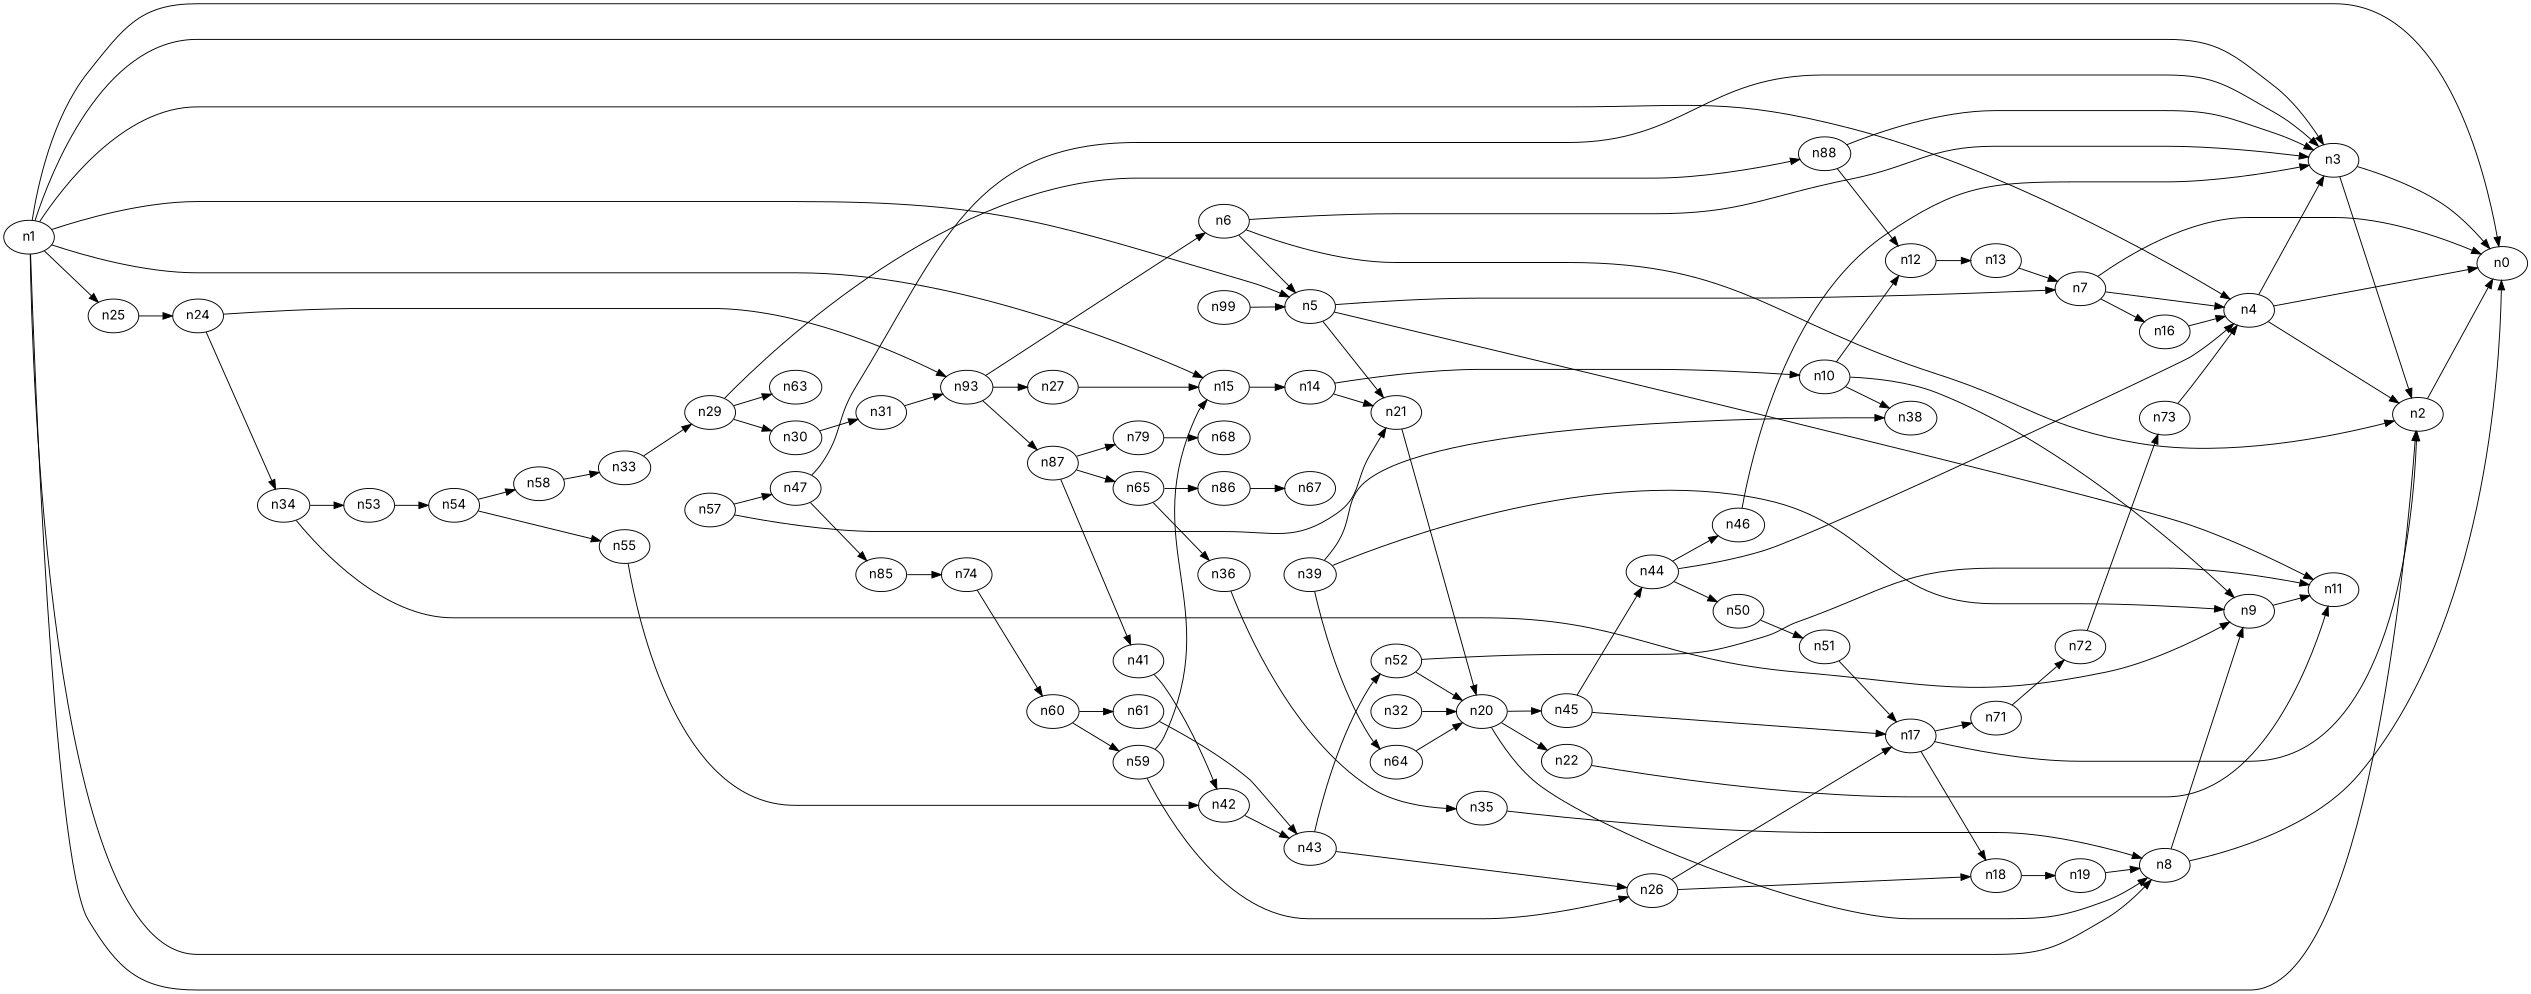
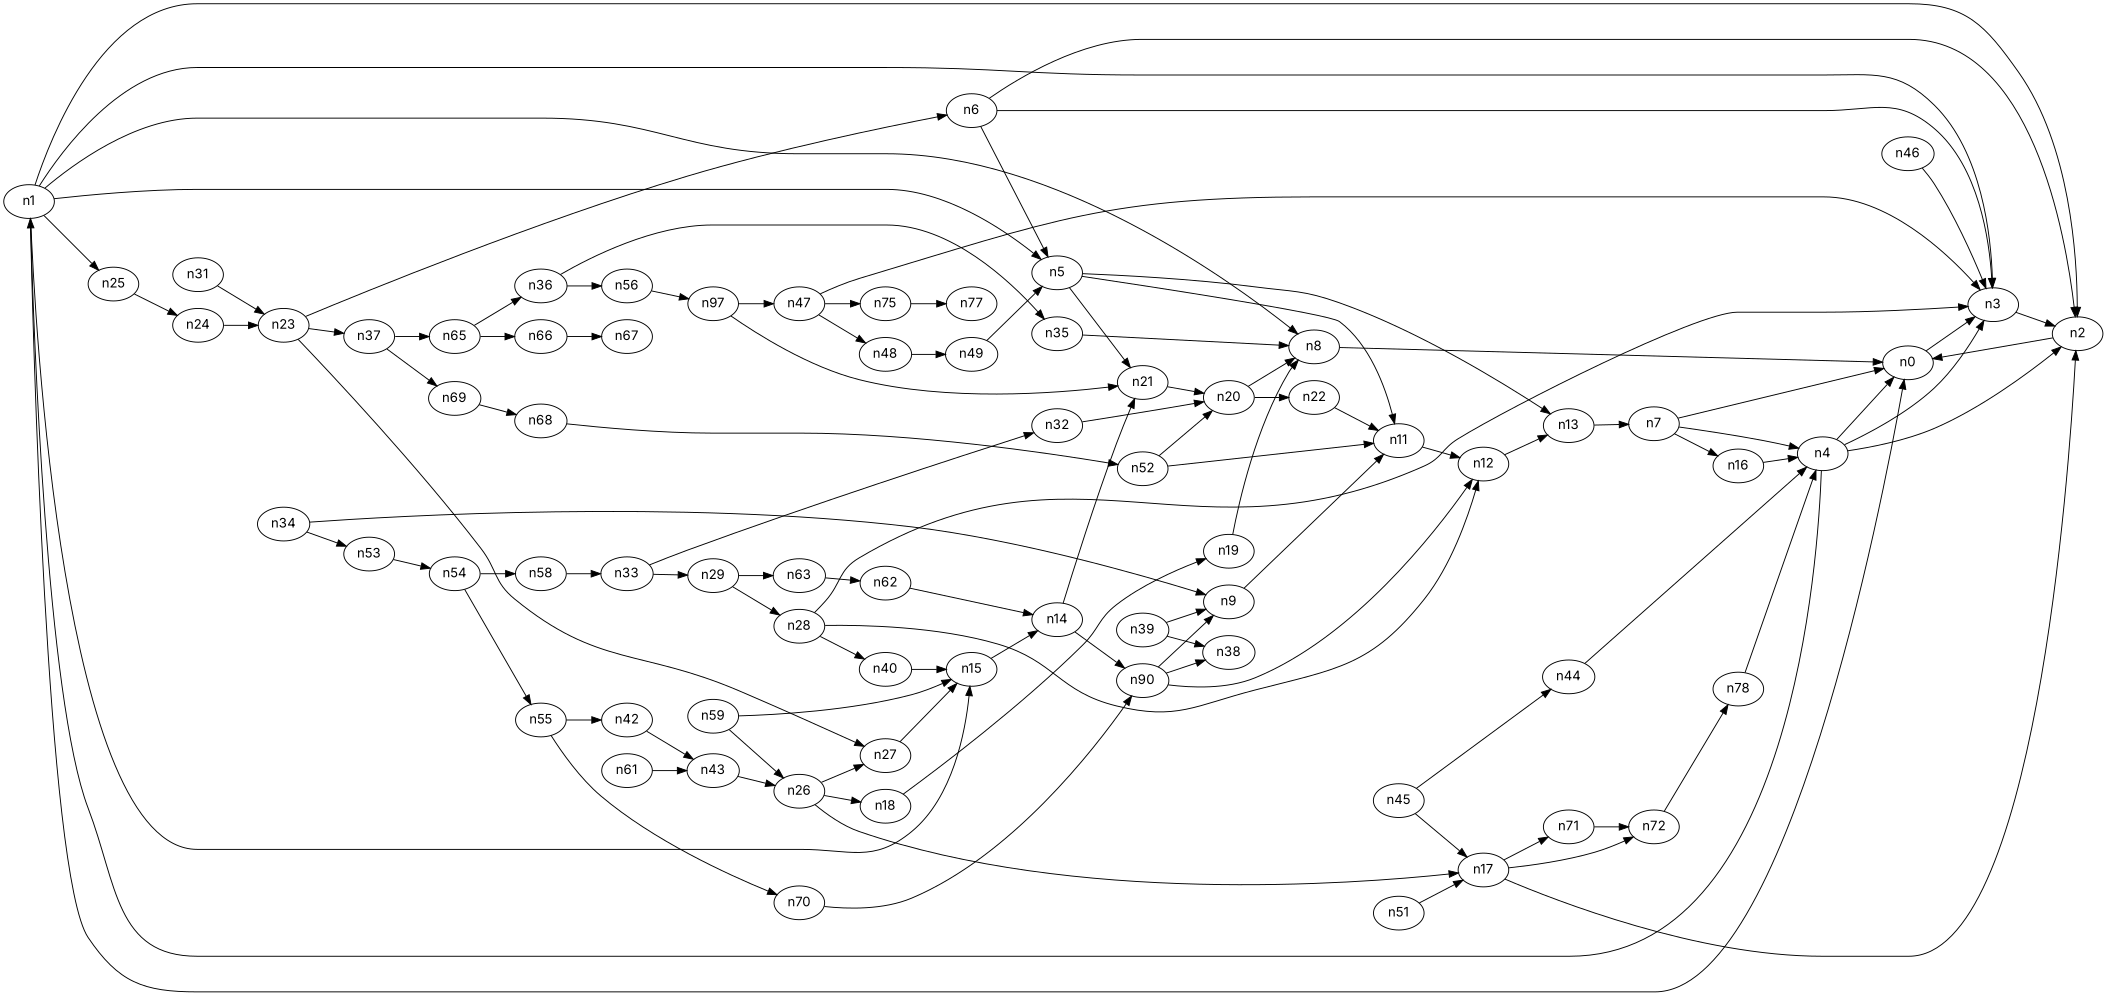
edge "n1" -> "n4": reversed
node "n88": label "n88" -> "n28"
edge "n3" -> "n0": reversed
node "n56": added
edge "n5" -> "n7": now "n5" -> "n13"
node "n99": label "n99" -> "n49"
node "n48": added
node "n10": label "n10" -> "n90"
node "n93": label "n93" -> "n23"
edge "n24" -> "n34": removed
node "n73": label "n73" -> "n78"
node "n30": removed
node "n79": label "n79" -> "n69"
edge "n11" -> "n12": added
node "n87": label "n87" -> "n37"
node "n86": label "n86" -> "n66"
edge "n33" -> "n32": added
node "n57": label "n57" -> "n97"
edge "n44" -> "n46": removed
node "n85": label "n85" -> "n75"
node "n74": label "n74" -> "n77"
node "n62": added
node "n50": removed
node "n41": removed
node "n40": added
edge "n20" -> "n45": removed
node "n60": removed
edge "n8" -> "n9": removed
edge "n43" -> "n52": now "n68" -> "n52"
node "n64": removed
edge "n26" -> "n27": added
edge "n17" -> "n18": now "n17" -> "n72"
node "n70": added
